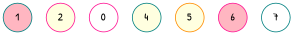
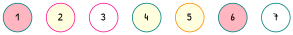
node "0": label "0" -> "3"
node "6": color deeppink -> teal
